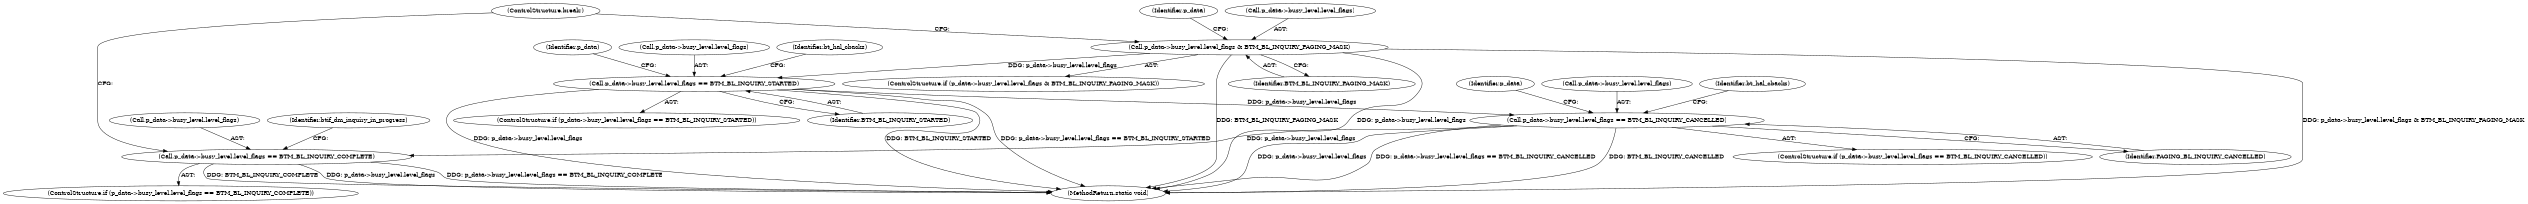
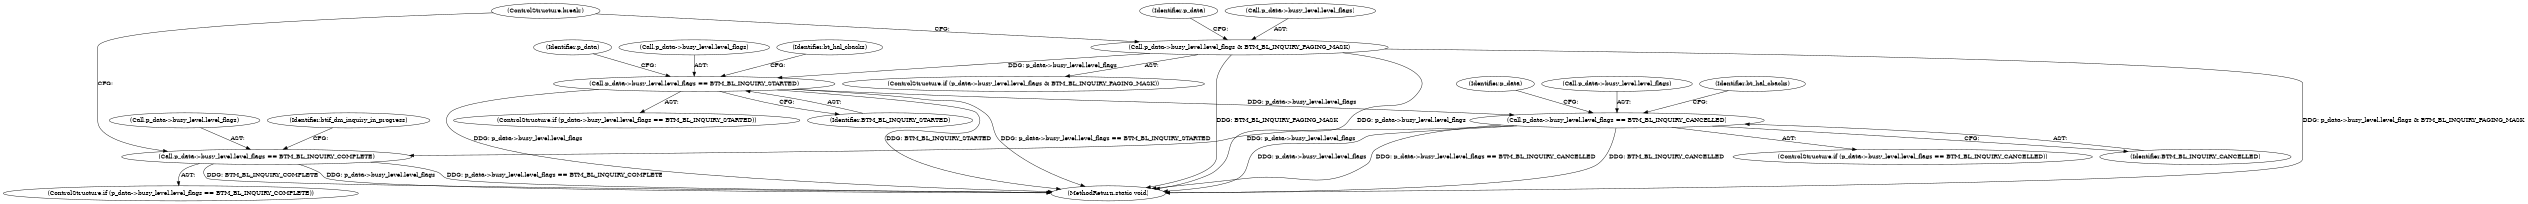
node "(Identifier,BTM_BL_INQUIRY_PAGING_MASK)": removed
node "(Identifier,PAGING_BL_INQUIRY_CANCELLED)": label "(Identifier,PAGING_BL_INQUIRY_CANCELLED)" -> "(Identifier,BTM_BL_INQUIRY_CANCELLED)"
